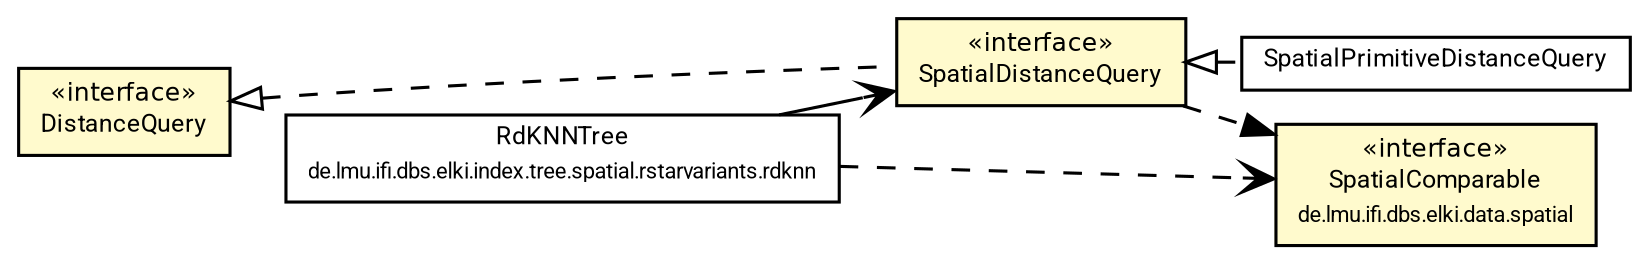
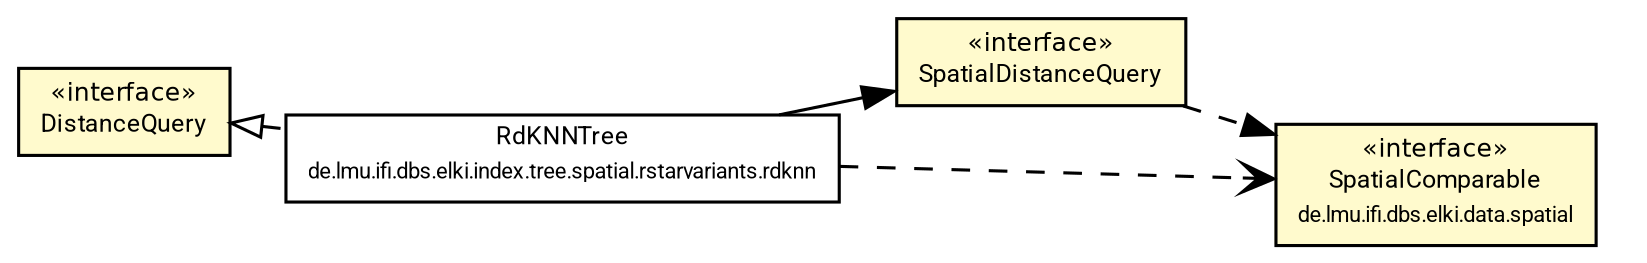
node "SpatialPrimitiveDistanceQuery": removed
edge "SpatialDistanceQuery" -> "DistanceQuery": now "RdKNNTree" -> "DistanceQuery"
edge "RdKNNTree" -> "SpatialDistanceQuery": arrowhead open -> normal
